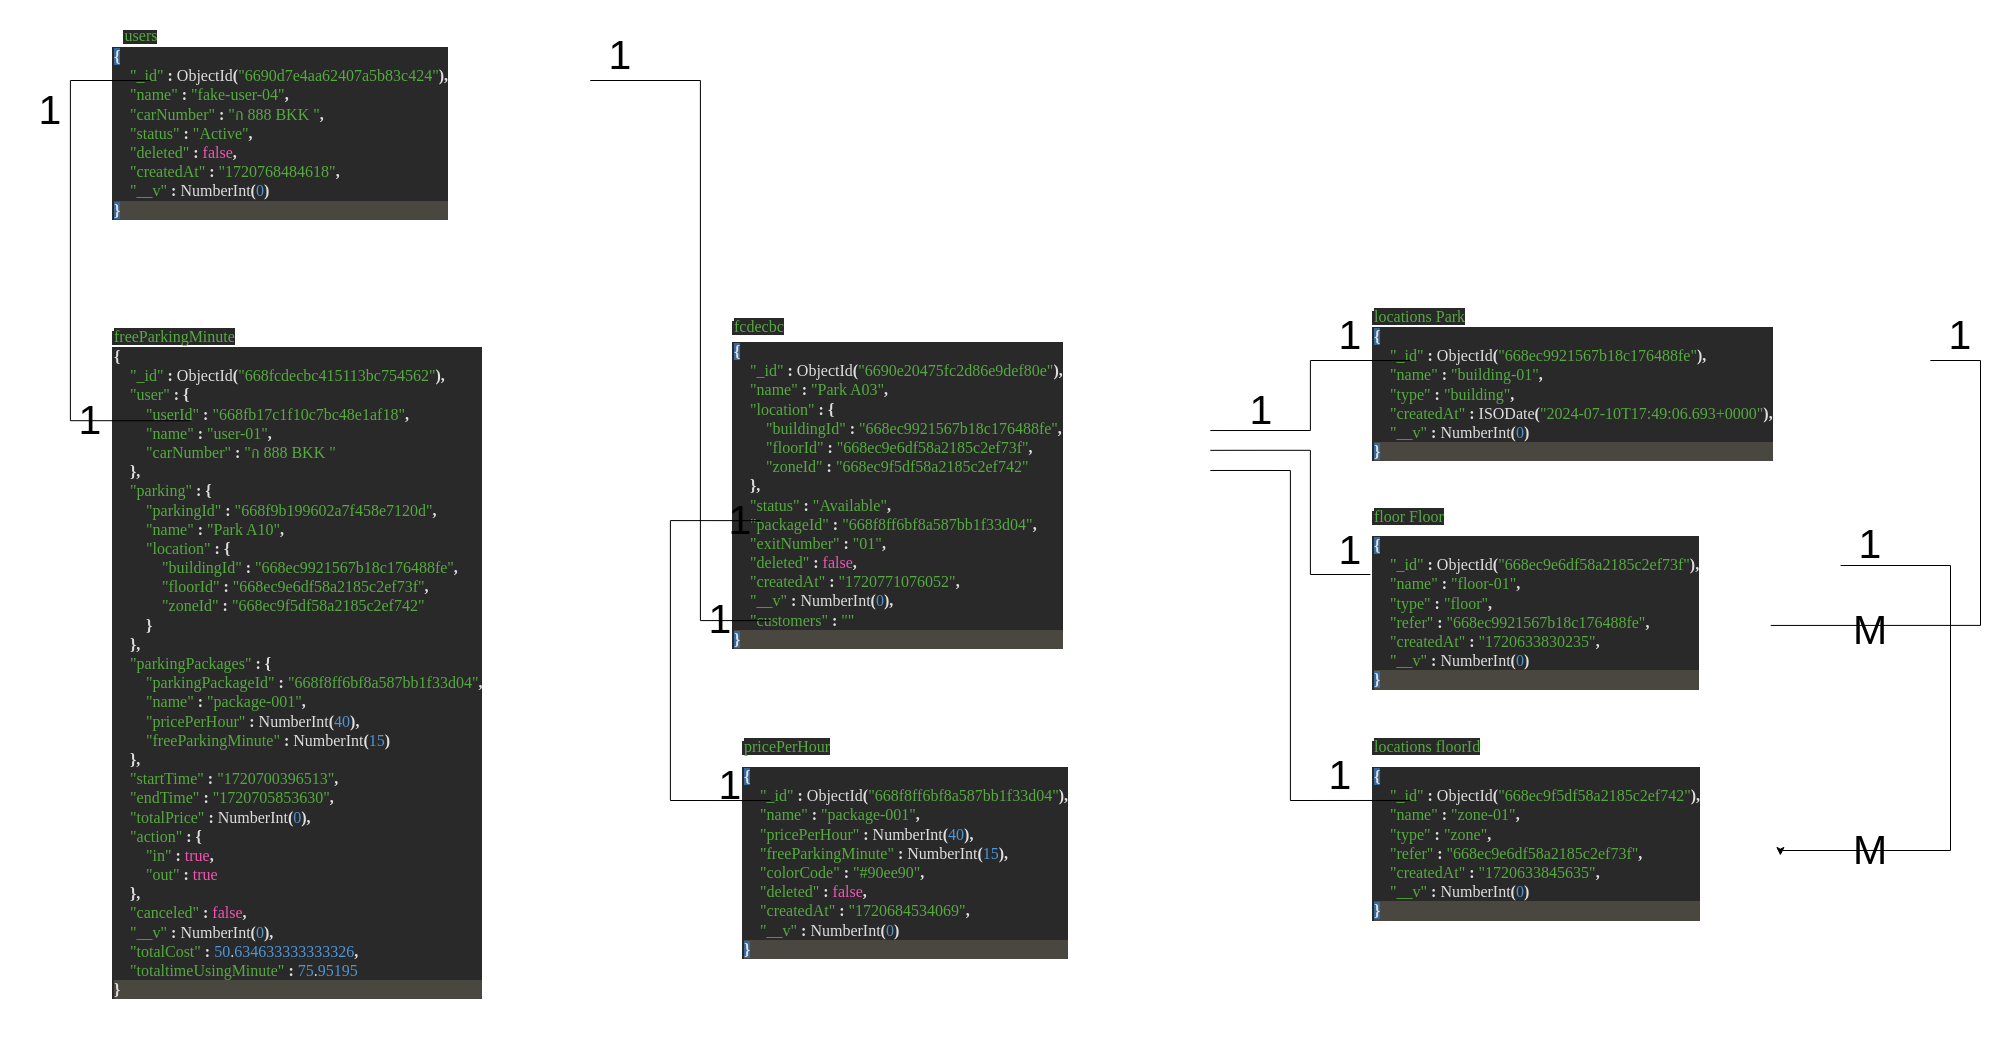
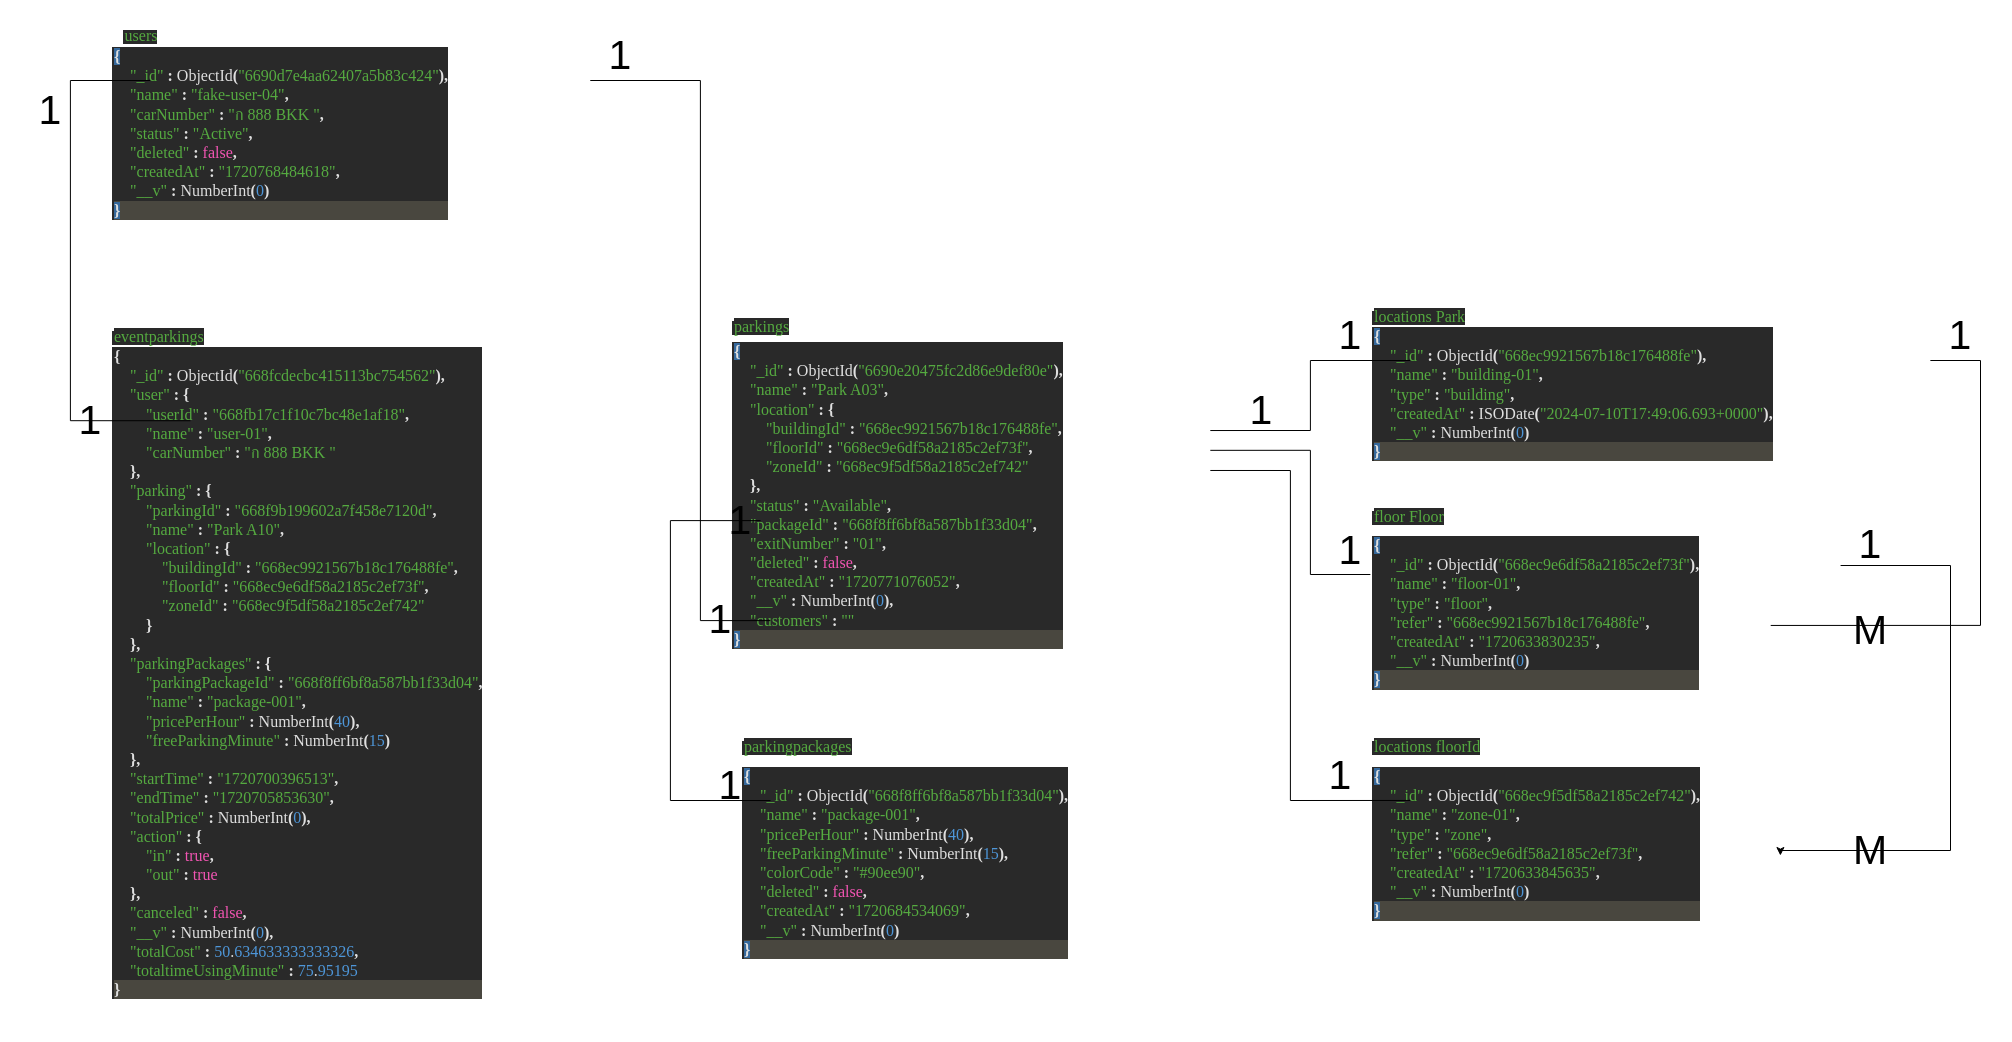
node "fcdecbc": label "fcdecbc" -> "parkings"
node "freeParkingMinute": label "freeParkingMinute" -> "eventparkings"
node "pricePerHour": label "pricePerHour" -> "parkingpackages"
